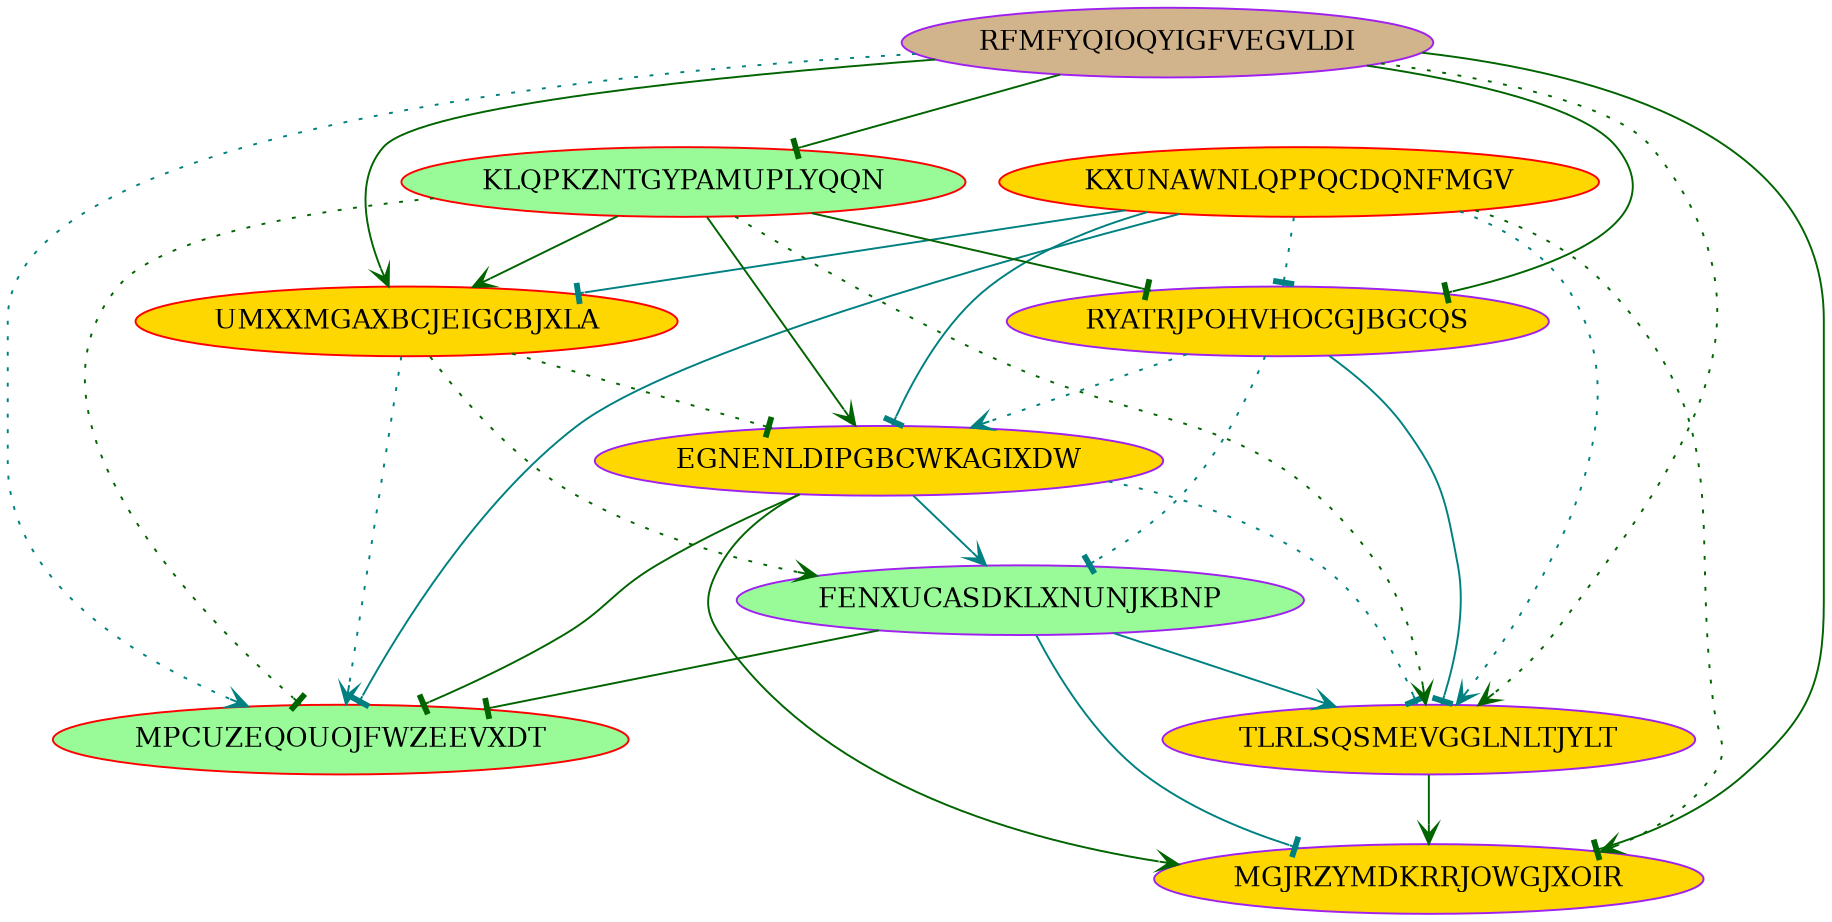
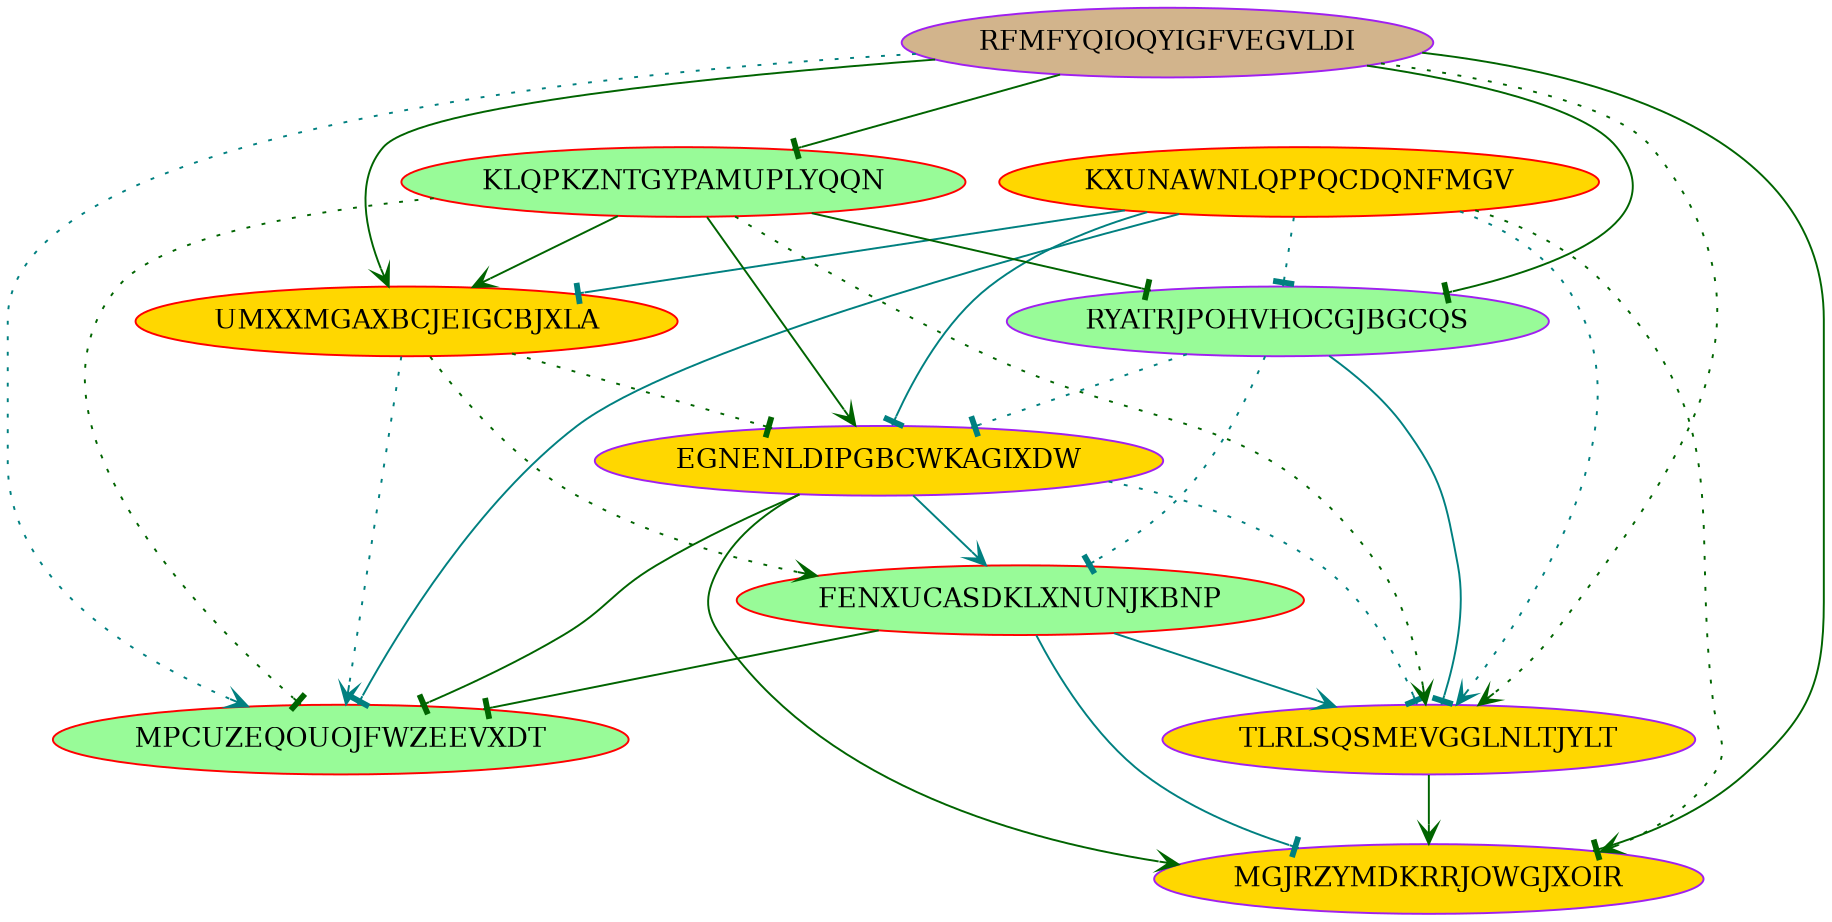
node "RYATRJPOHVHOCGJBGCQS": fillcolor gold -> palegreen
edge "RYATRJPOHVHOCGJBGCQS" -> "EGNENLDIPGBCWKAGIXDW": arrowhead vee -> tee
node "FENXUCASDKLXNUNJKBNP": color purple -> red
